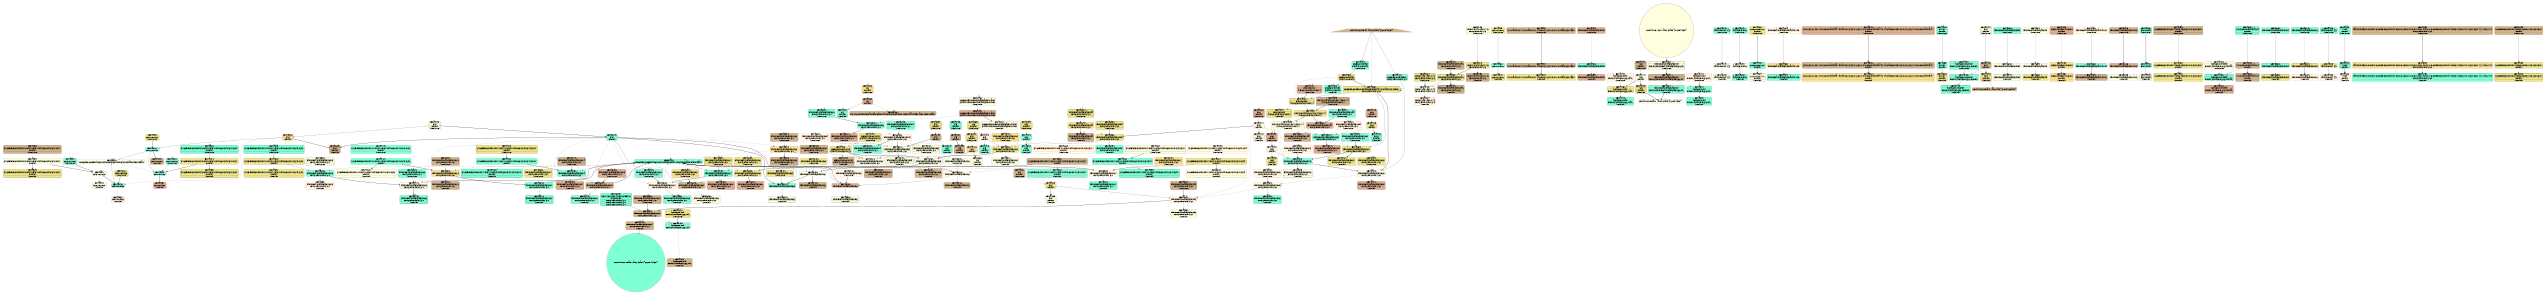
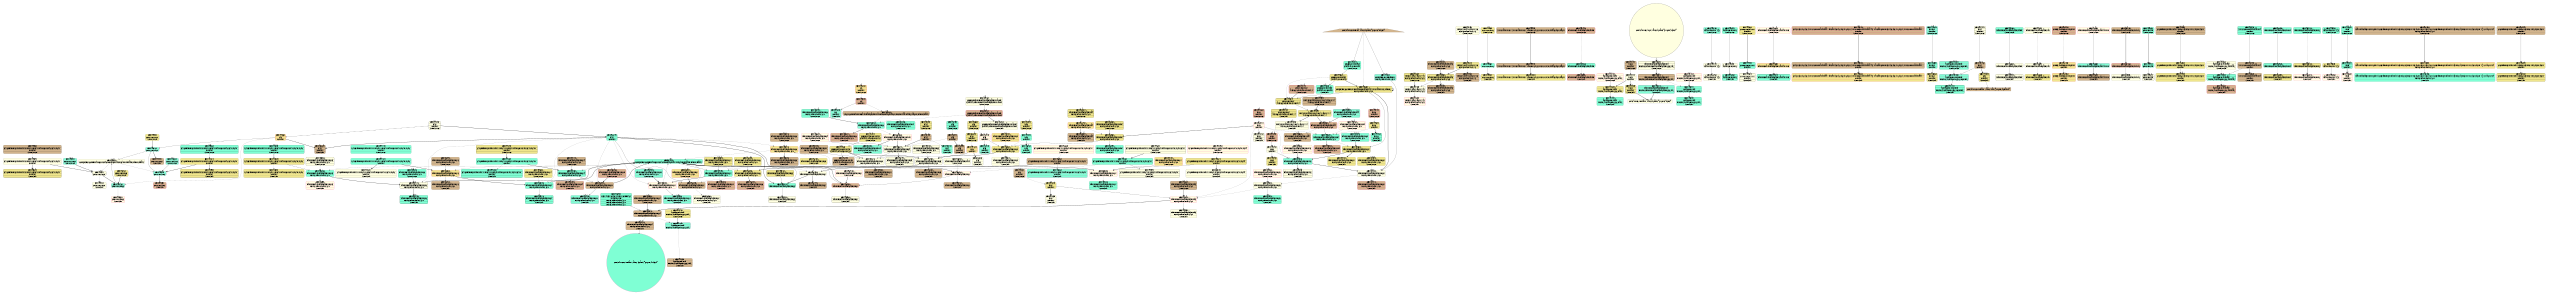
node "CE0x4983d50": text "selinux_secmark_relabel_packet:_tmp" -> "selinux_secmark_relabel_packet:_task"
node "CE0x4995990": fillcolor aquamarine -> lightyellow
